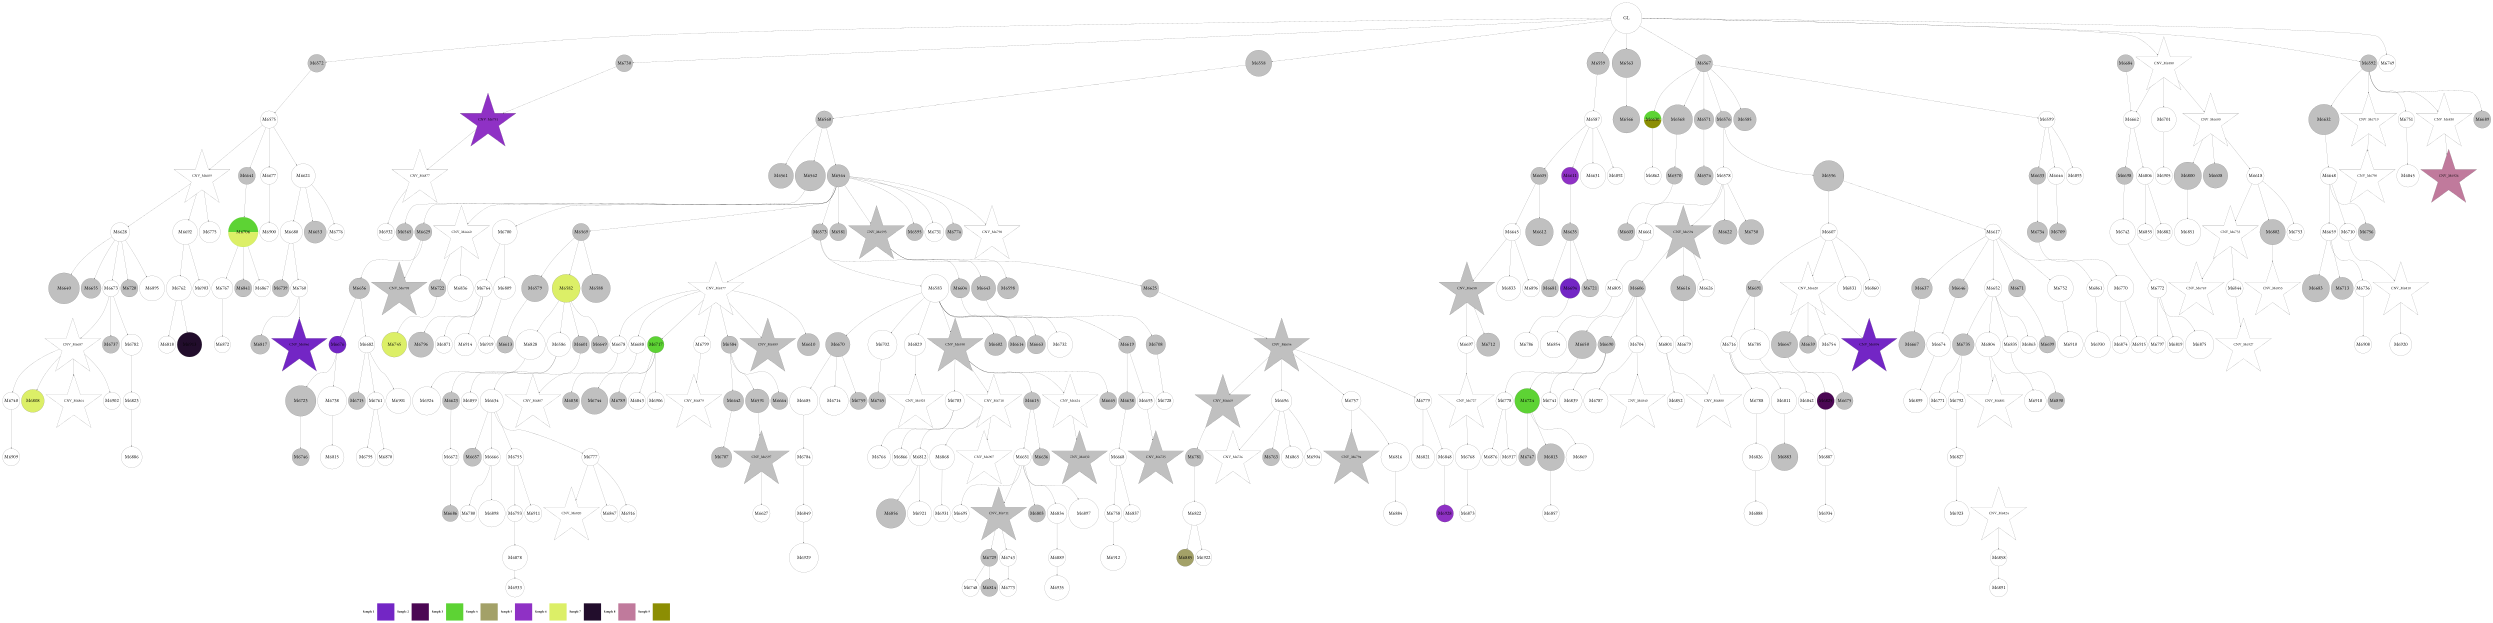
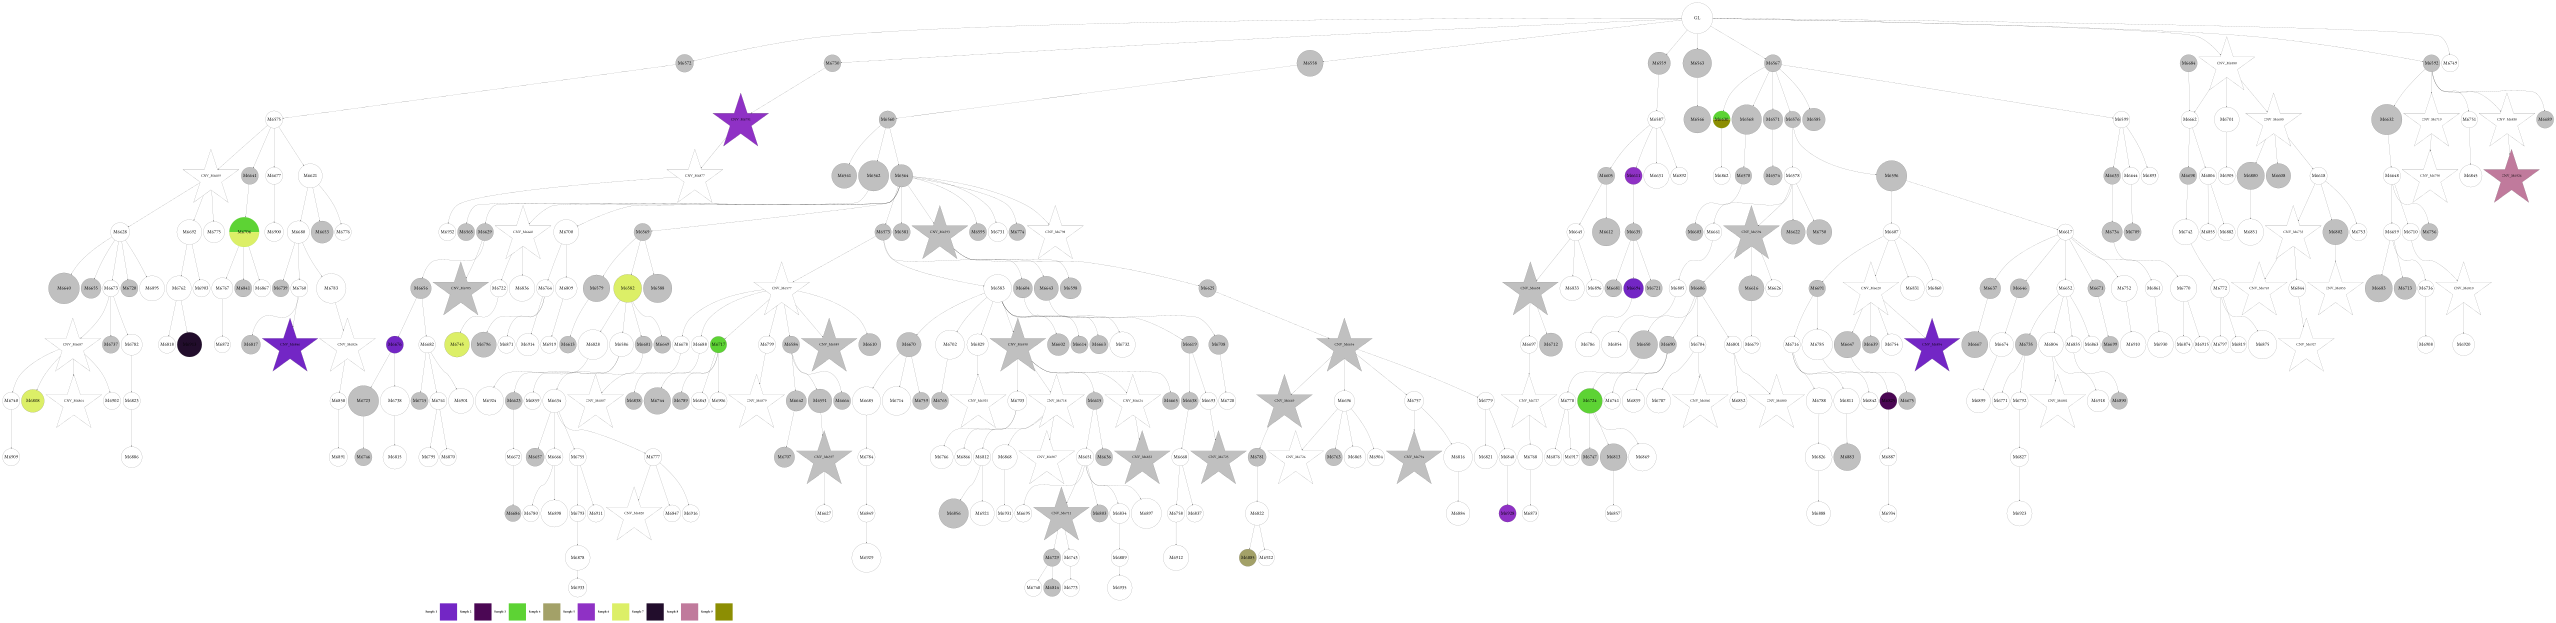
node "M6783": added
node "M6722": fillcolor grey -> white
